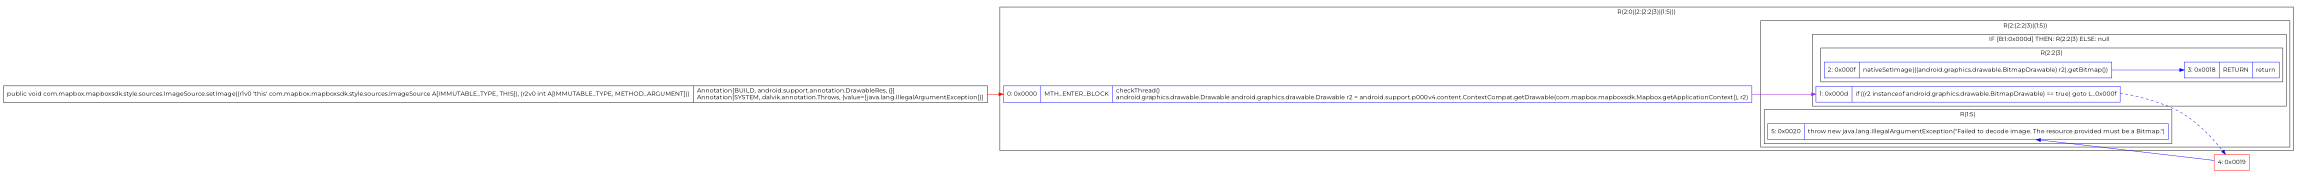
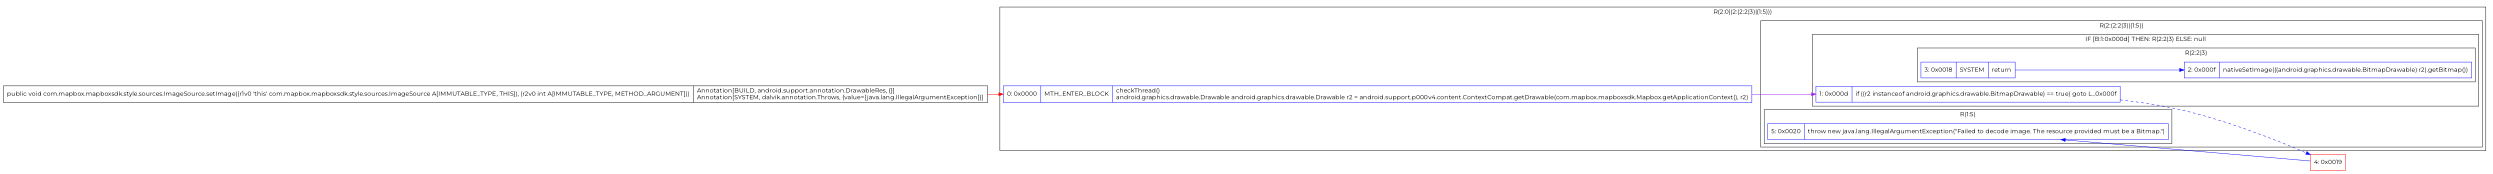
edge "2: 0x000f" -> "3: 0x0018": reversed
node "3: 0x0018": text "RETURN" -> "SYSTEM"
